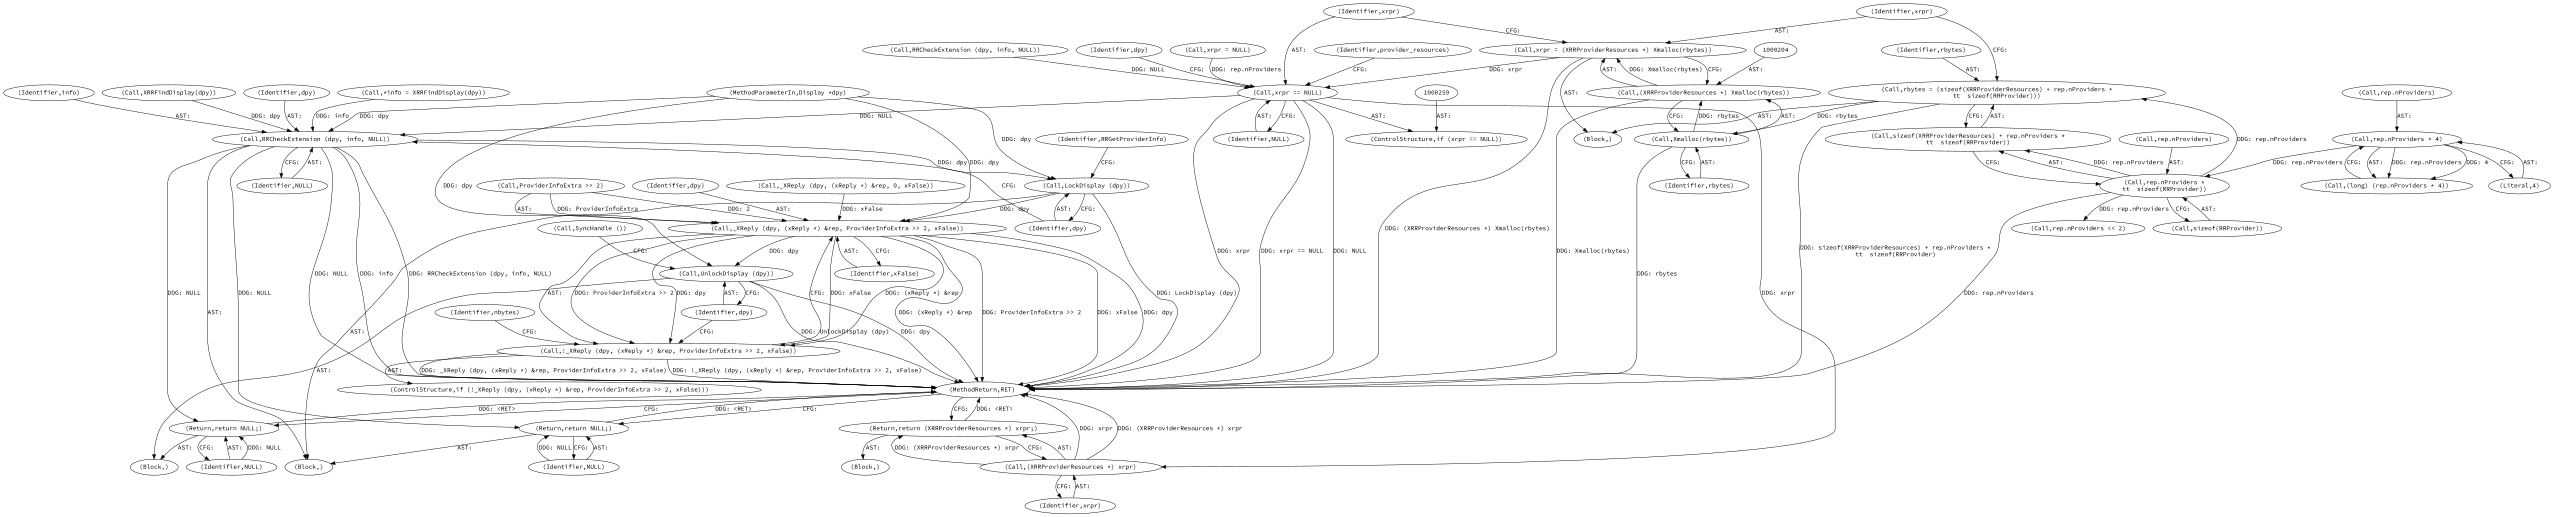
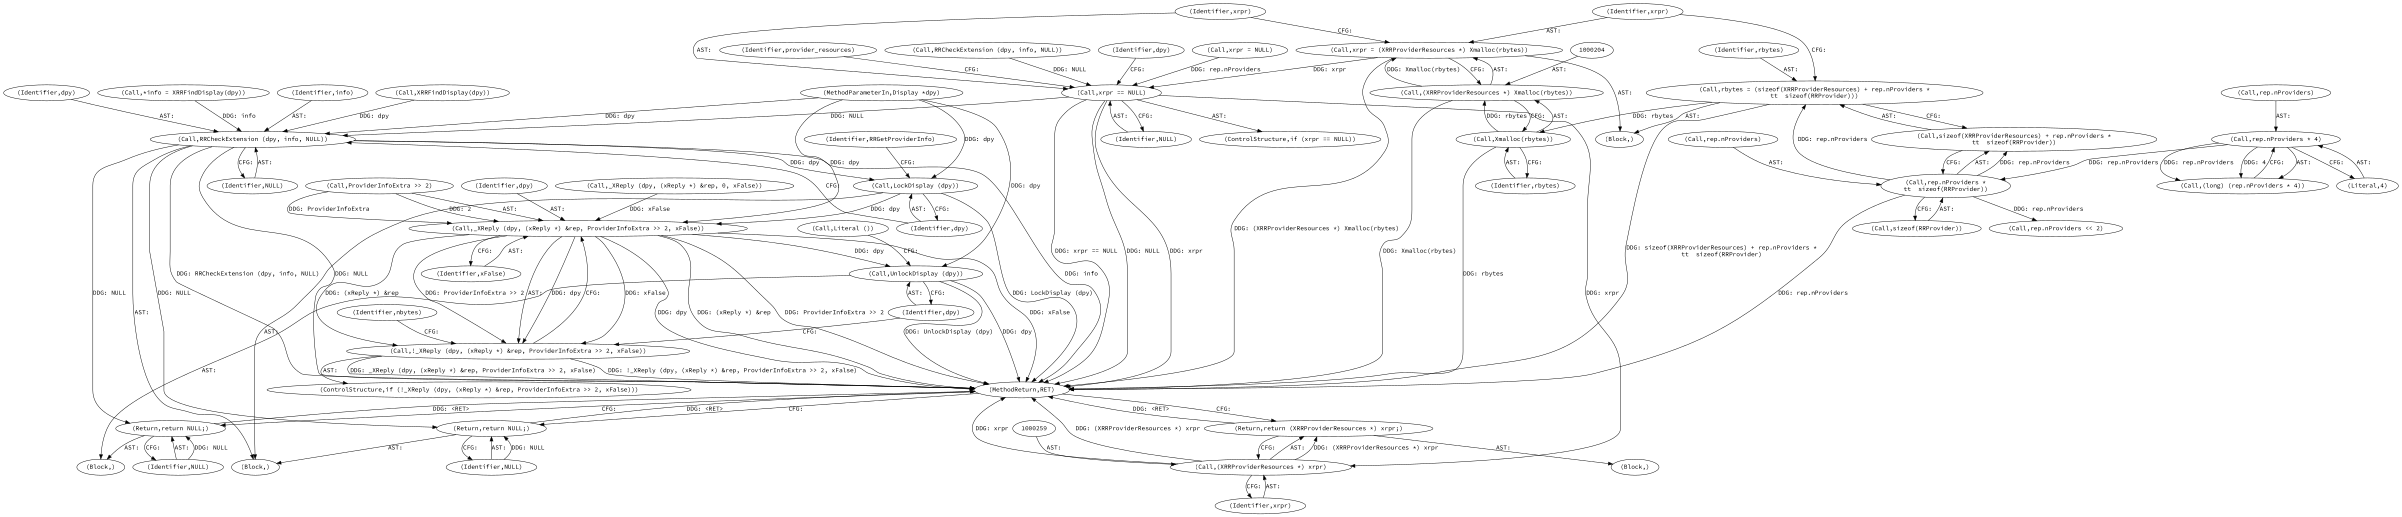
edge "1000259" -> "(ControlStructure,if (xrpr == NULL))": now "1000259" -> "(Call,(XRRProviderResources *) xrpr)"
node "(Call,SyncHandle ())": label "(Call,SyncHandle ())" -> "(Call,Literal ())"
